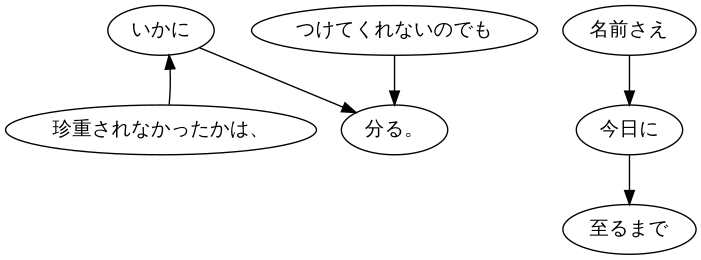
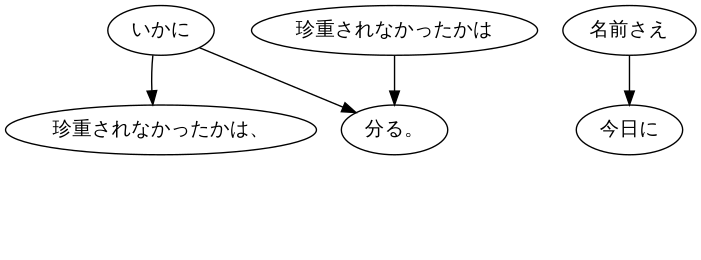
node "つけてくれないのでも": label "つけてくれないのでも" -> "珍重されなかったかは"
edge "珍重されなかったかは、" -> "いかに": reversed
node "至るまで": removed
